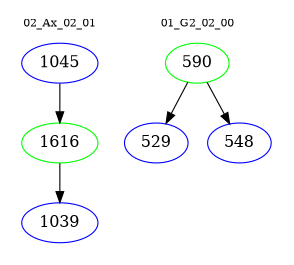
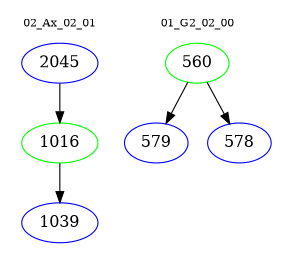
node "1045": label "1045" -> "2045"
node "590": label "590" -> "560"
node "1616": label "1616" -> "1016"
node "529": label "529" -> "579"
node "548": label "548" -> "578"
